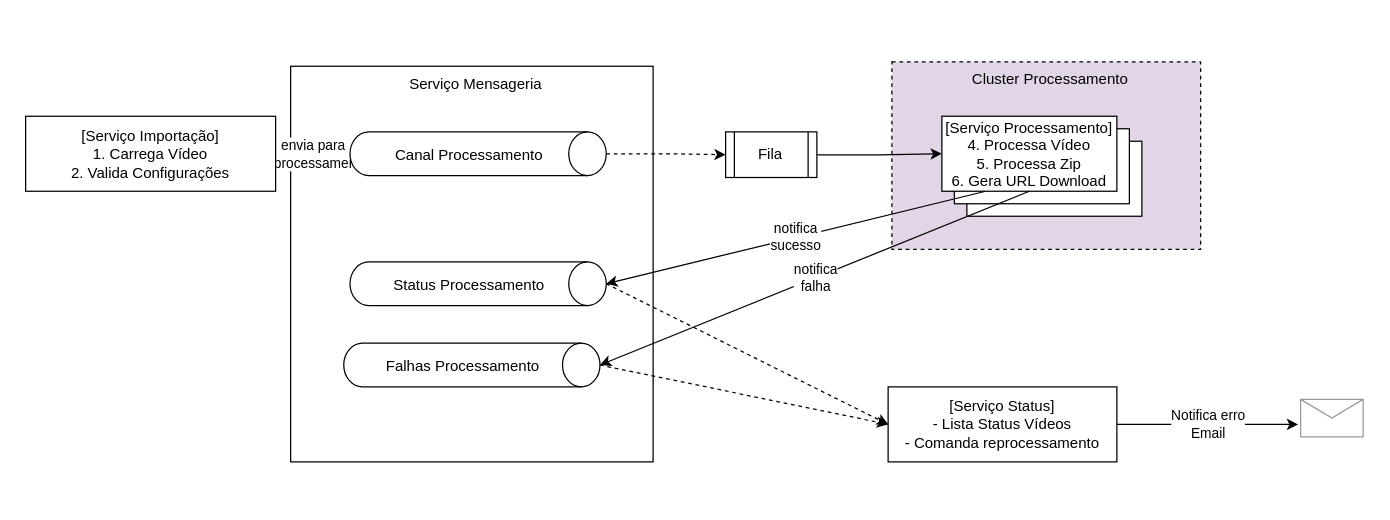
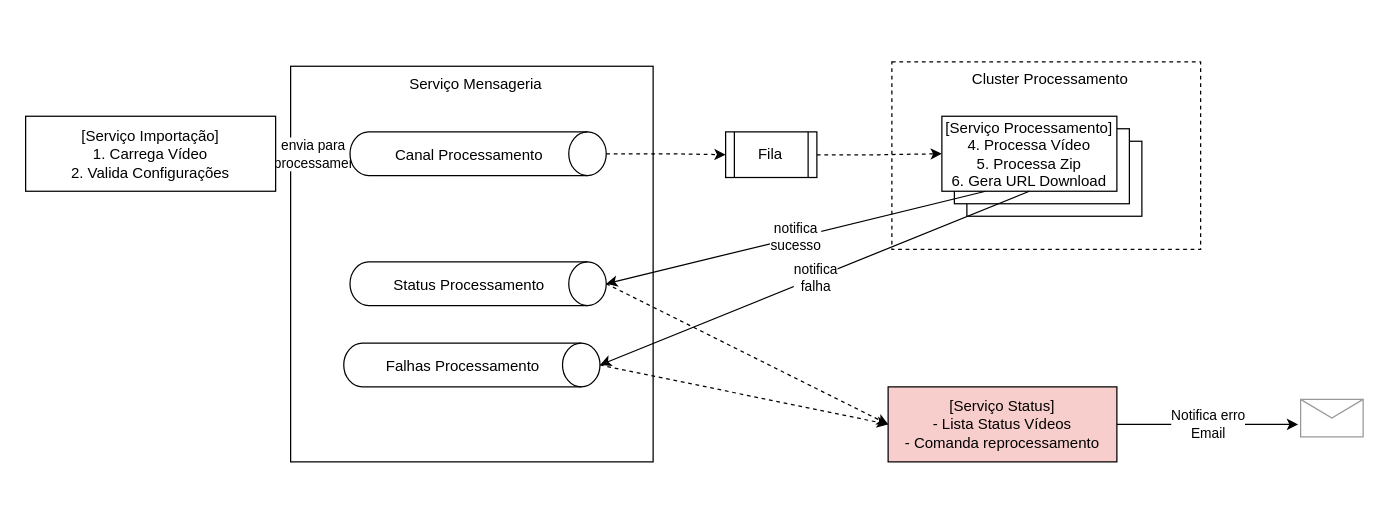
node "Cluster Processamento": fillcolor #e1d5e7 -> #ffffff
edge "Fila" -> "[Serviço Processamento] 4. Processa Vídeo 5. Processa Zip 6. Gera URL Download": style solid -> dashed
node "[Serviço Status] - Lista Status Vídeos - Comanda reprocessamento": fillcolor #ffffff -> #f8cecc
